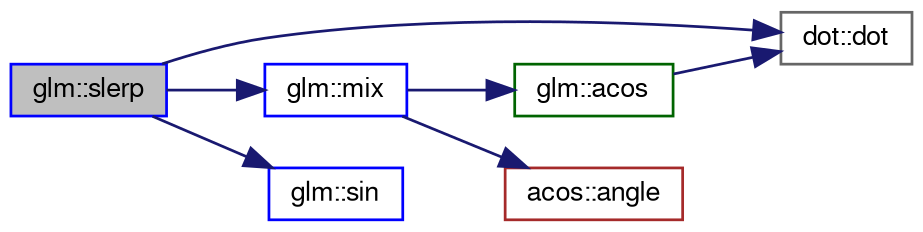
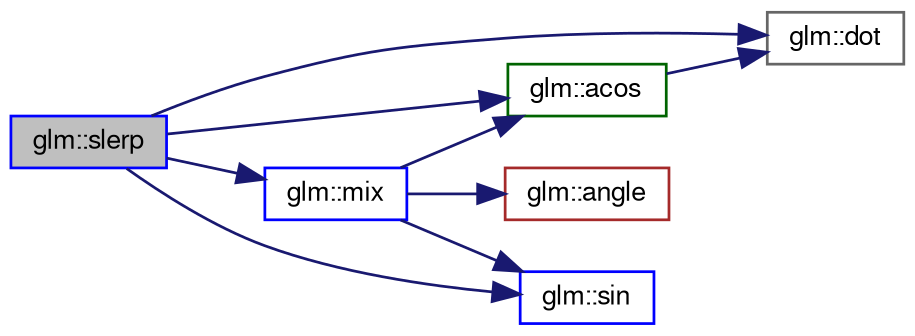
node "dot::dot": label "dot::dot" -> "glm::dot"
edge "glm::slerp" -> "glm::acos": added
node "acos::angle": label "acos::angle" -> "glm::angle"
edge "glm::mix" -> "glm::sin": added
